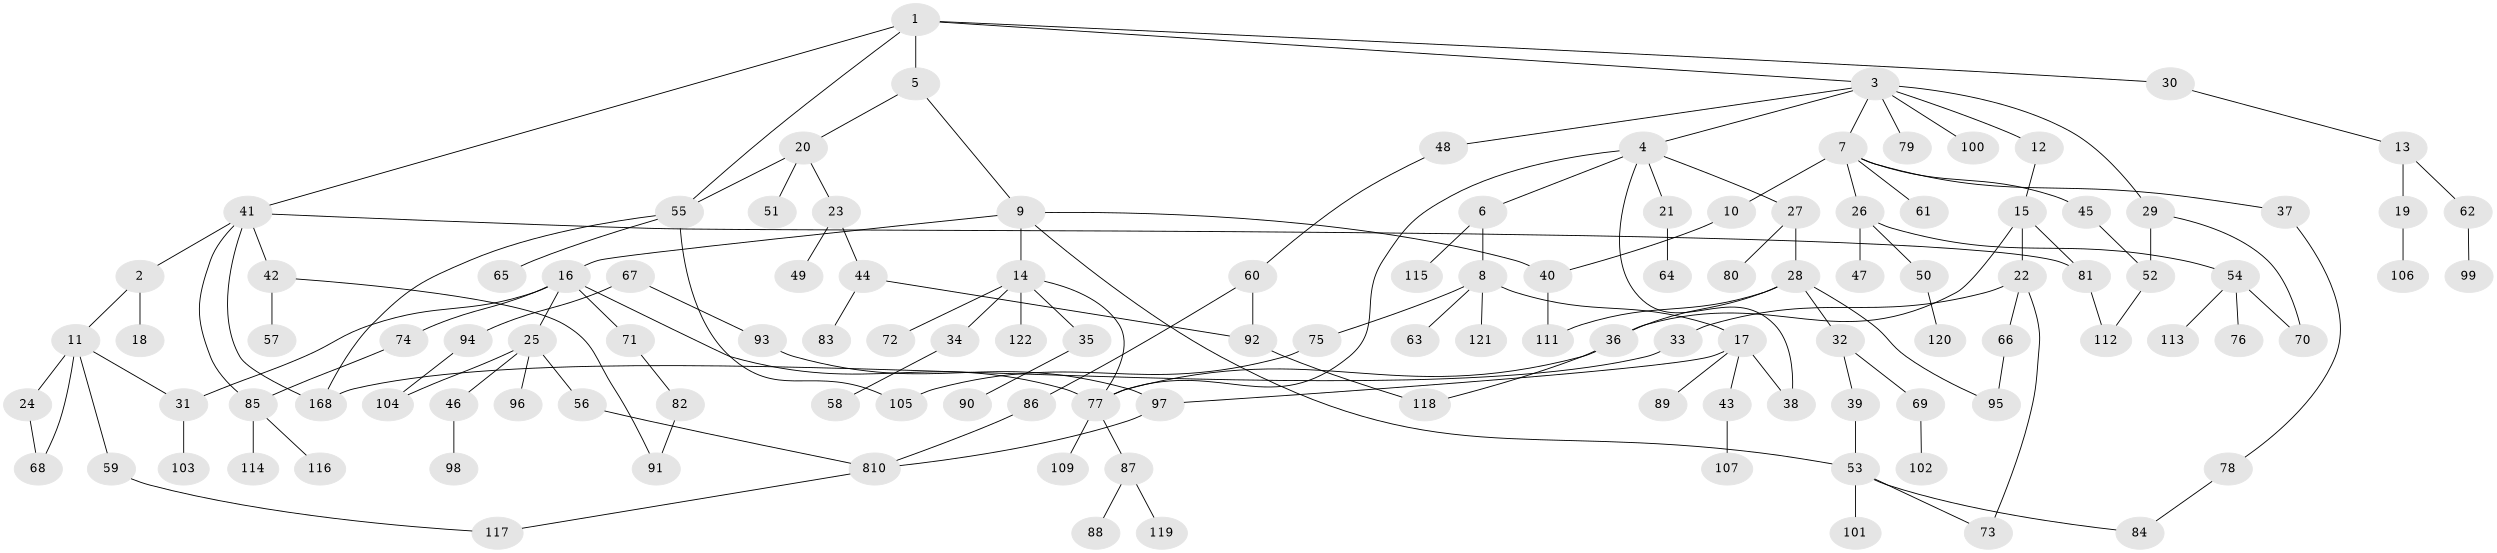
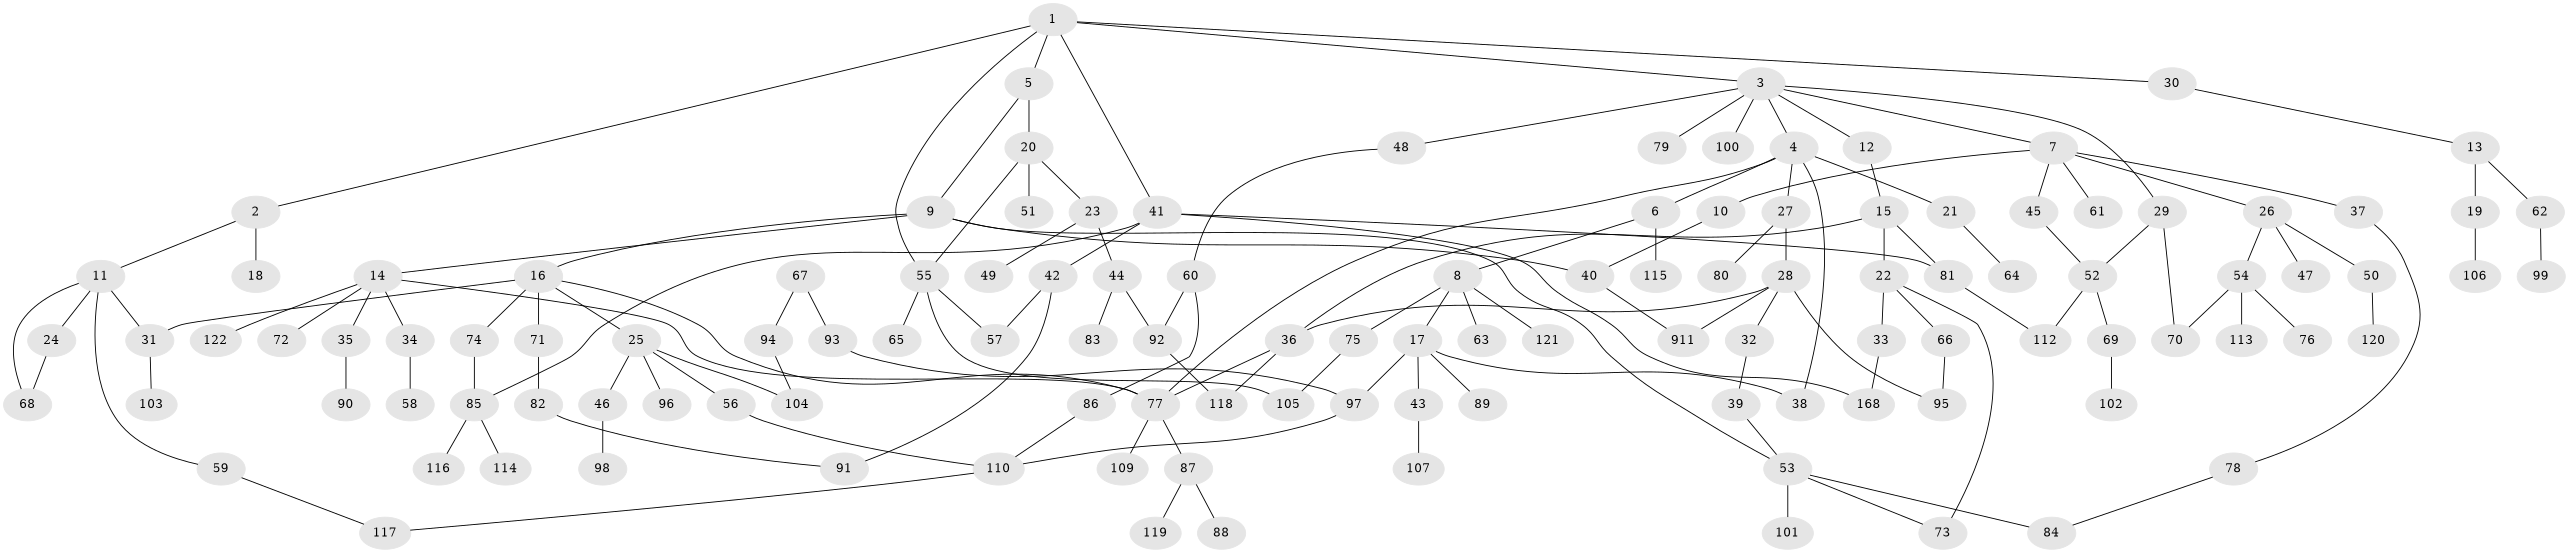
edge "41" -- "2": now "1" -- "2"
edge "55" -- "168": now "55" -- "57"
node "111": label "111" -> "911"
edge "32" -- "69": now "52" -- "69"
node "810": label "810" -> "110"
